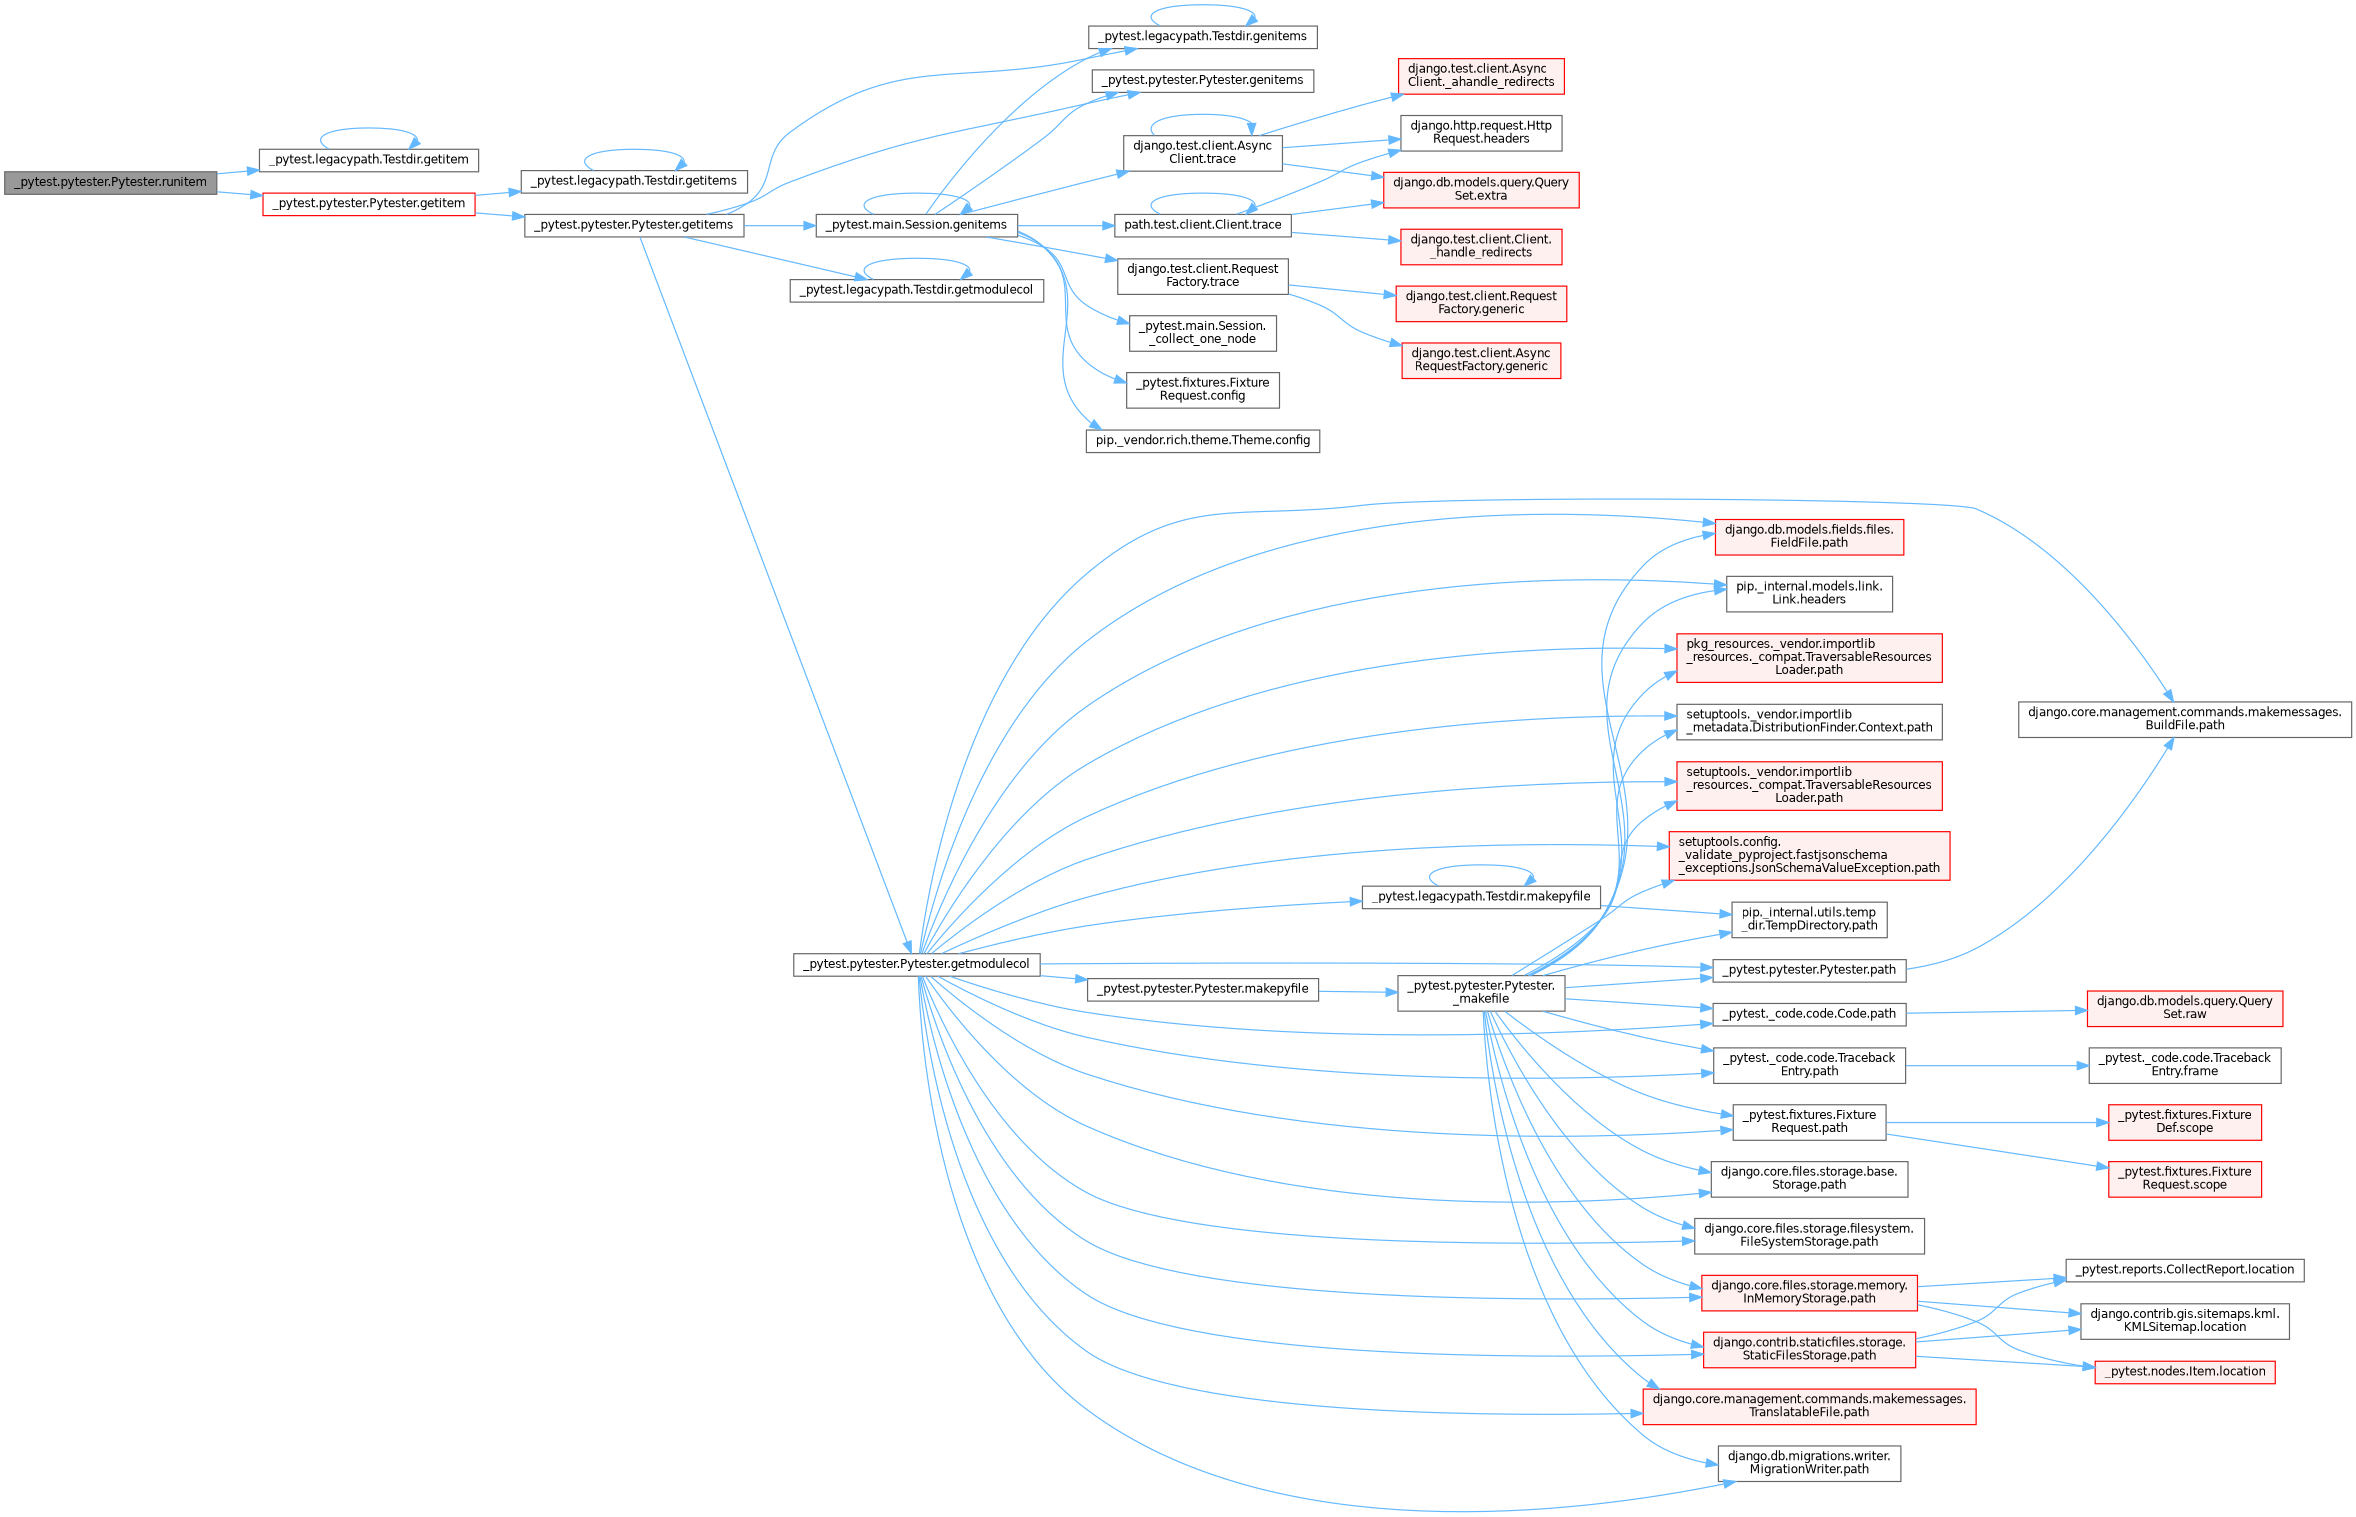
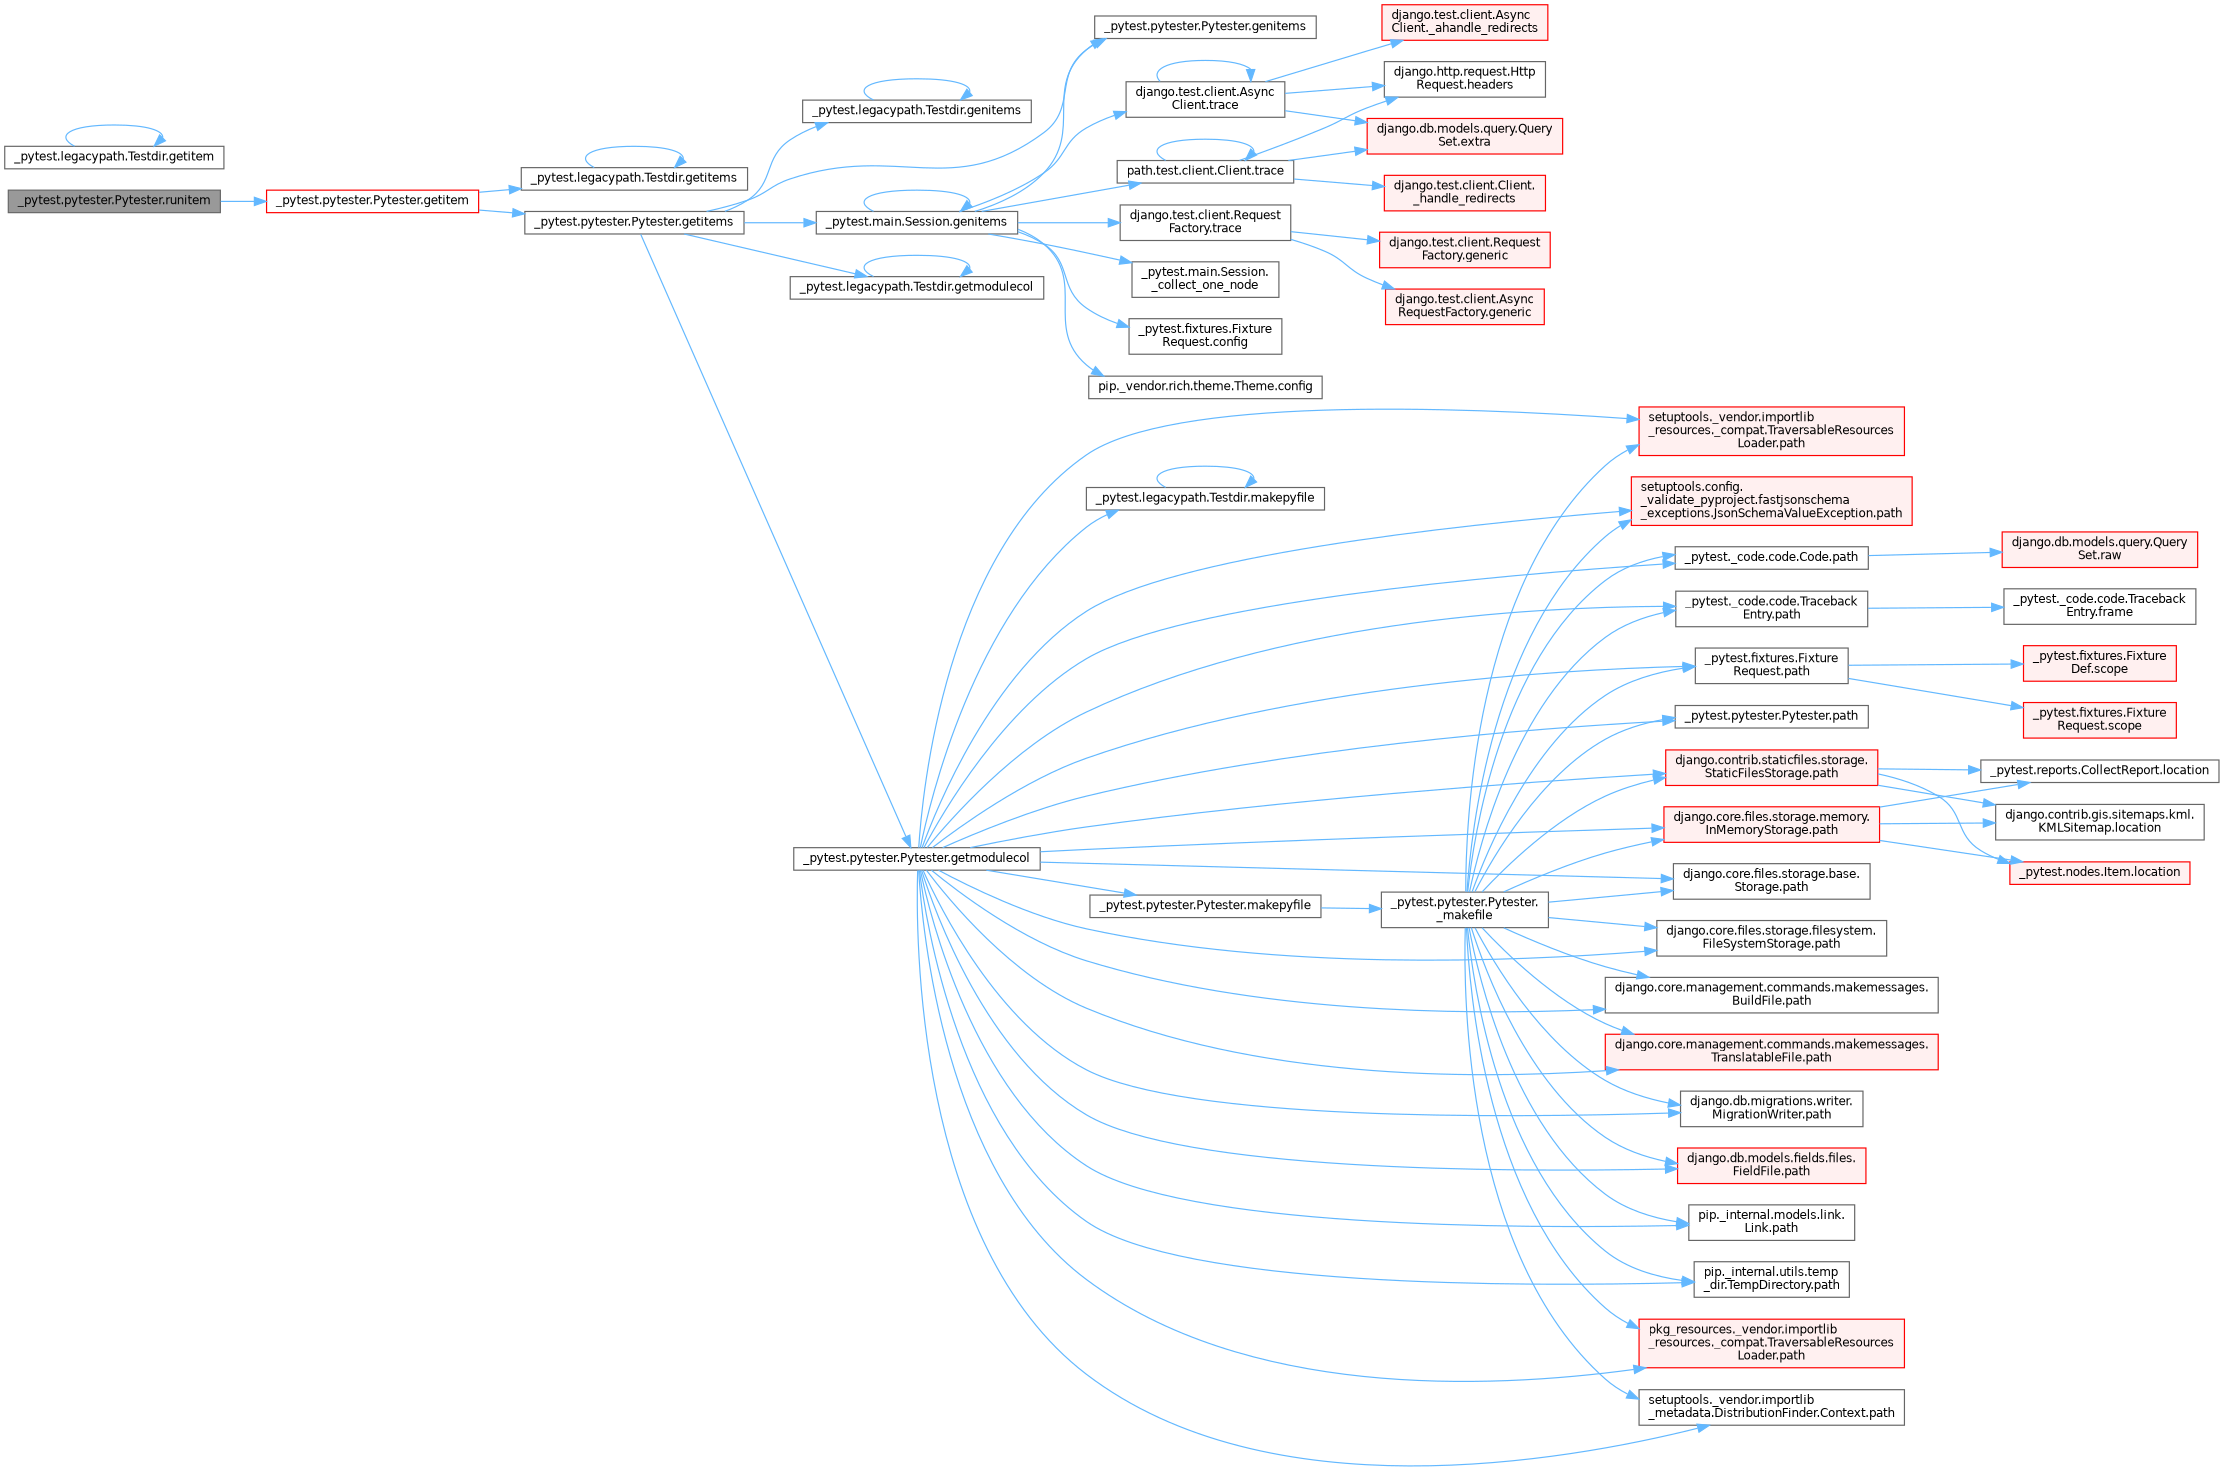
edge "_pytest.main.Session.genitems" -> "_pytest.legacypath.Testdir.genitems": removed
edge "_pytest.pytester.Pytester.runitem" -> "_pytest.legacypath.Testdir.getitem": removed
node "pip._internal.models.link. Link.headers": label "pip._internal.models.link. Link.headers" -> "pip._internal.models.link. Link.path"
edge "_pytest.pytester.Pytester.path" -> "django.core.management.commands.makemessages. BuildFile.path": now "_pytest.pytester.Pytester. _makefile" -> "django.core.management.commands.makemessages. BuildFile.path"
edge "_pytest.legacypath.Testdir.makepyfile" -> "pip._internal.utils.temp _dir.TempDirectory.path": now "_pytest.pytester.Pytester.getmodulecol" -> "pip._internal.utils.temp _dir.TempDirectory.path"
